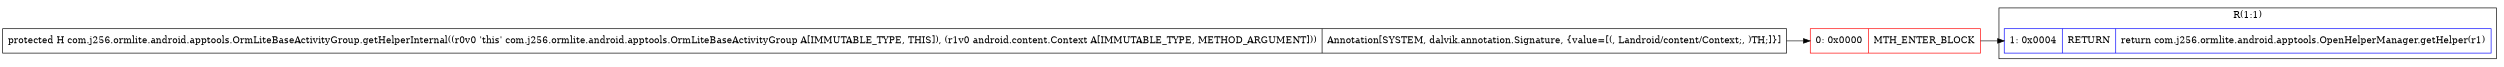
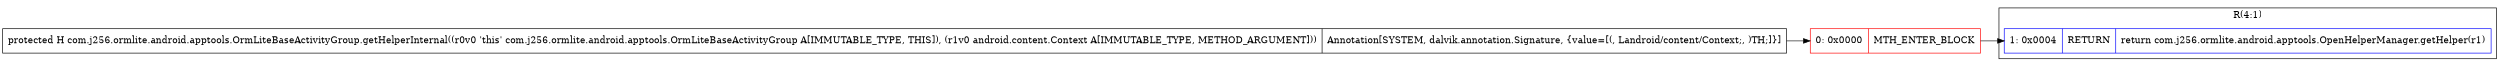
cluster "R(1:1)": label "R(1:1)" -> "R(4:1)"
